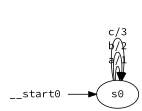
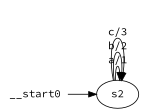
node "s0": label "s0" -> "s2"
